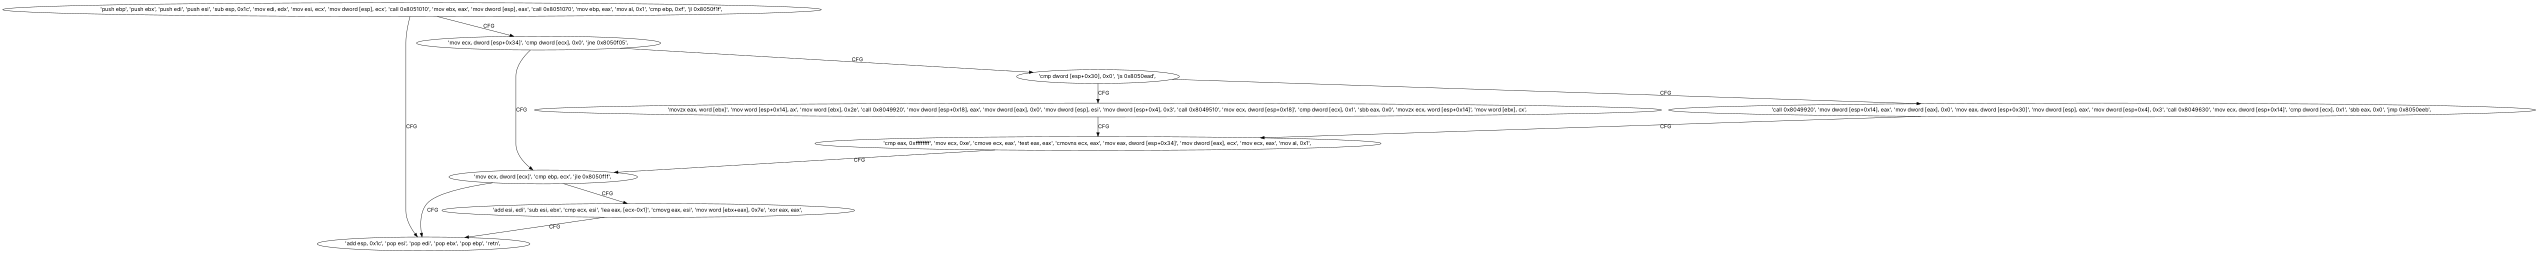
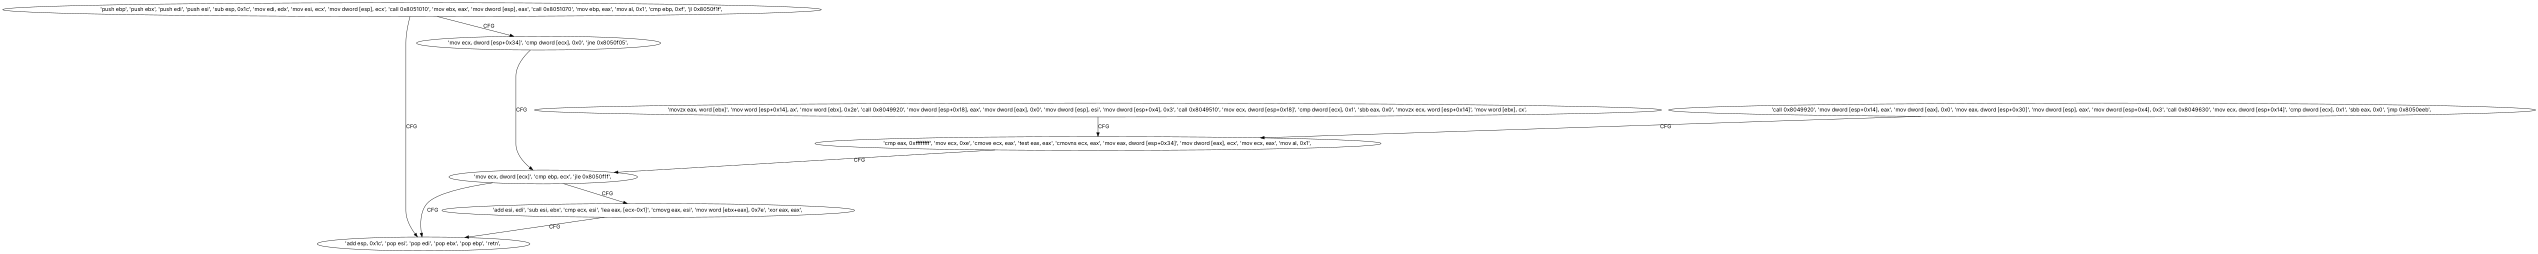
node "'cmp dword [esp+0x30], 0x0', 'js 0x8050ead',": removed
